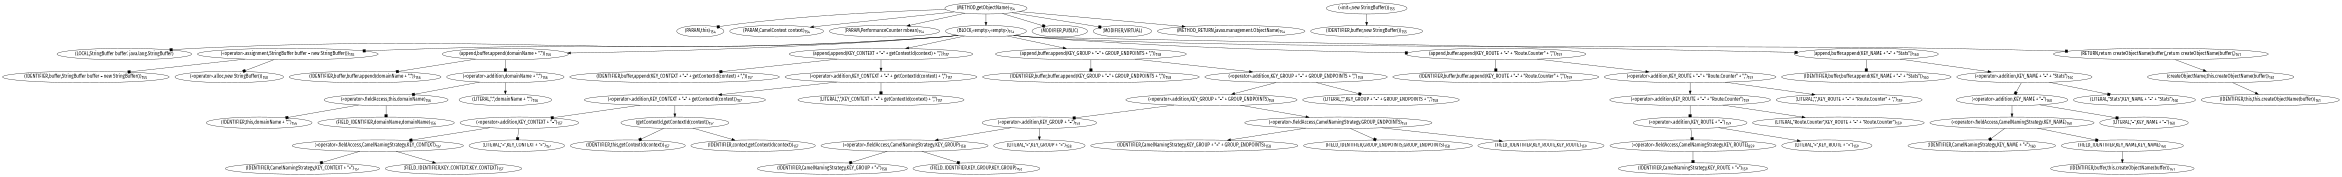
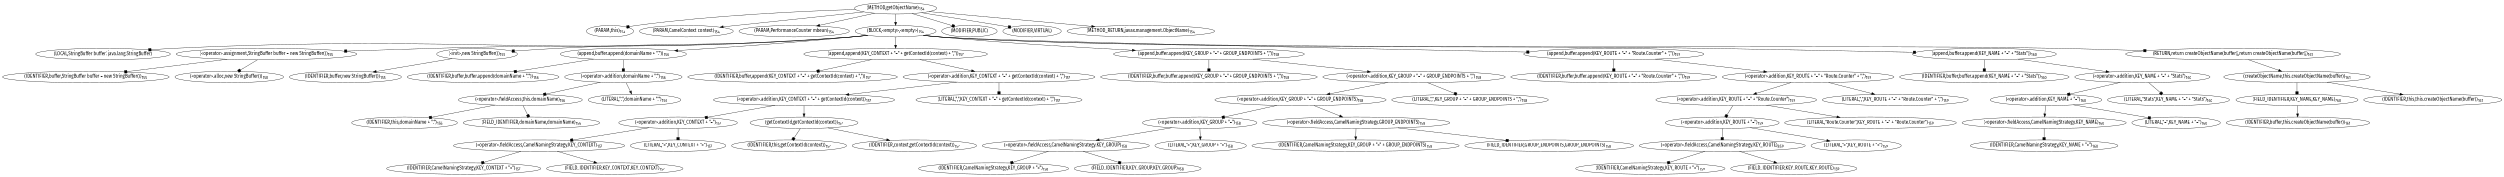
edge "(BLOCK,<empty>,<empty>)" -> "(<init>,new StringBuffer())": added
edge "(<operator>.fieldAccess,CamelNamingStrategy.GROUP_ENDPOINTS)" -> "(FIELD_IDENTIFIER,KEY_ROUTE,KEY_ROUTE)": now "(<operator>.fieldAccess,CamelNamingStrategy.KEY_ROUTE)" -> "(FIELD_IDENTIFIER,KEY_ROUTE,KEY_ROUTE)"
edge "(<operator>.fieldAccess,CamelNamingStrategy.KEY_NAME)" -> "(FIELD_IDENTIFIER,KEY_NAME,KEY_NAME)": now "(createObjectName,this.createObjectName(buffer))" -> "(FIELD_IDENTIFIER,KEY_NAME,KEY_NAME)"
